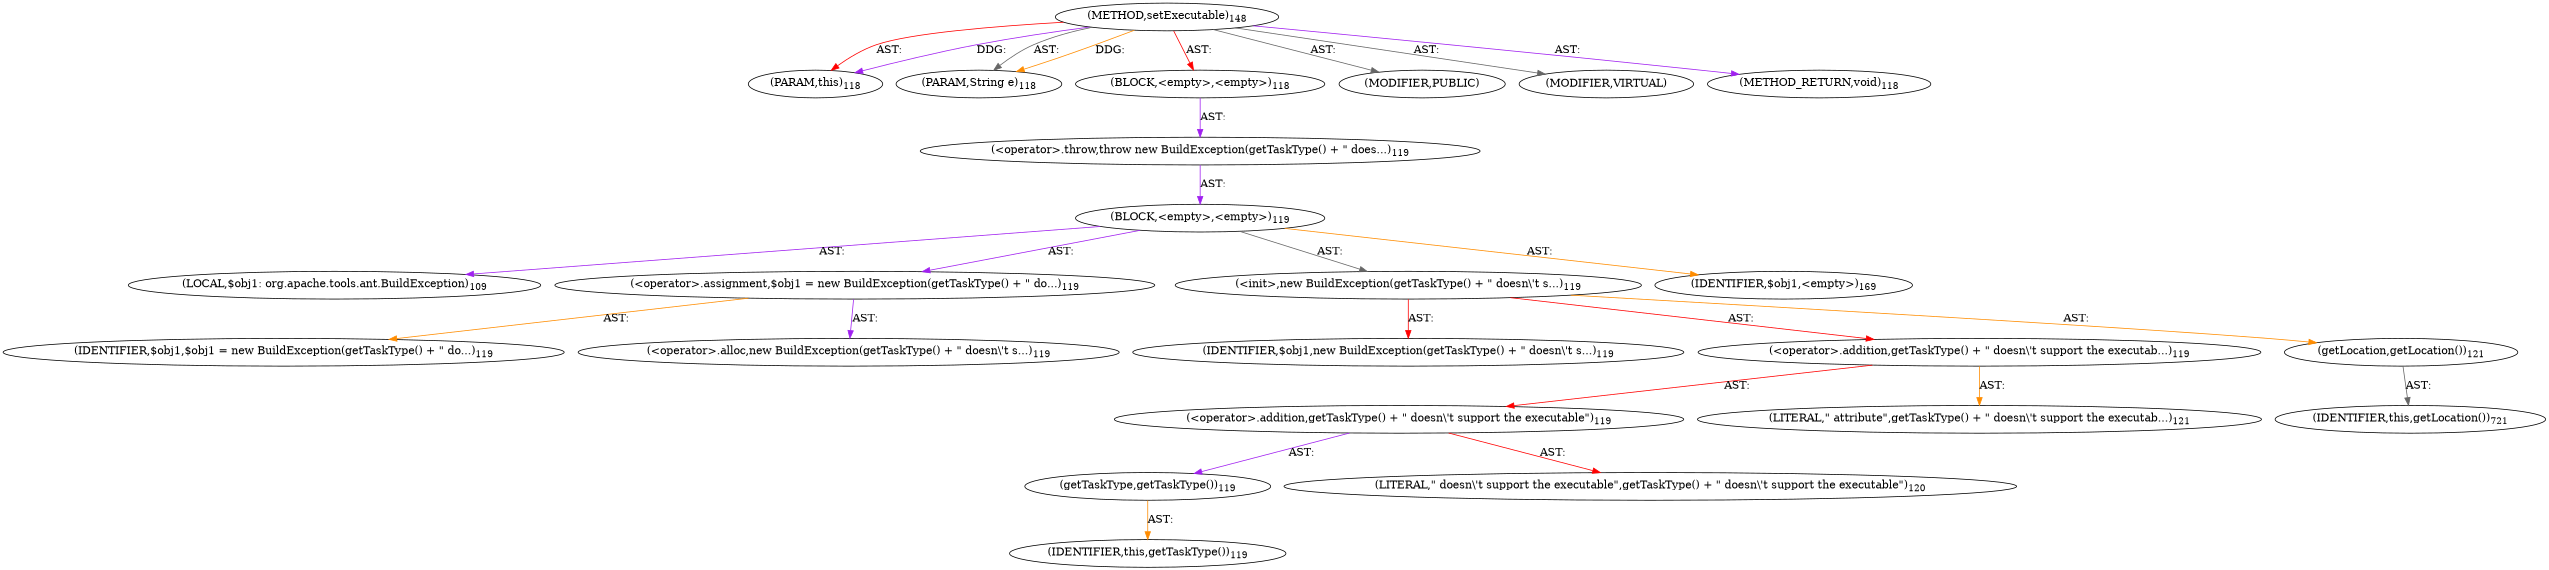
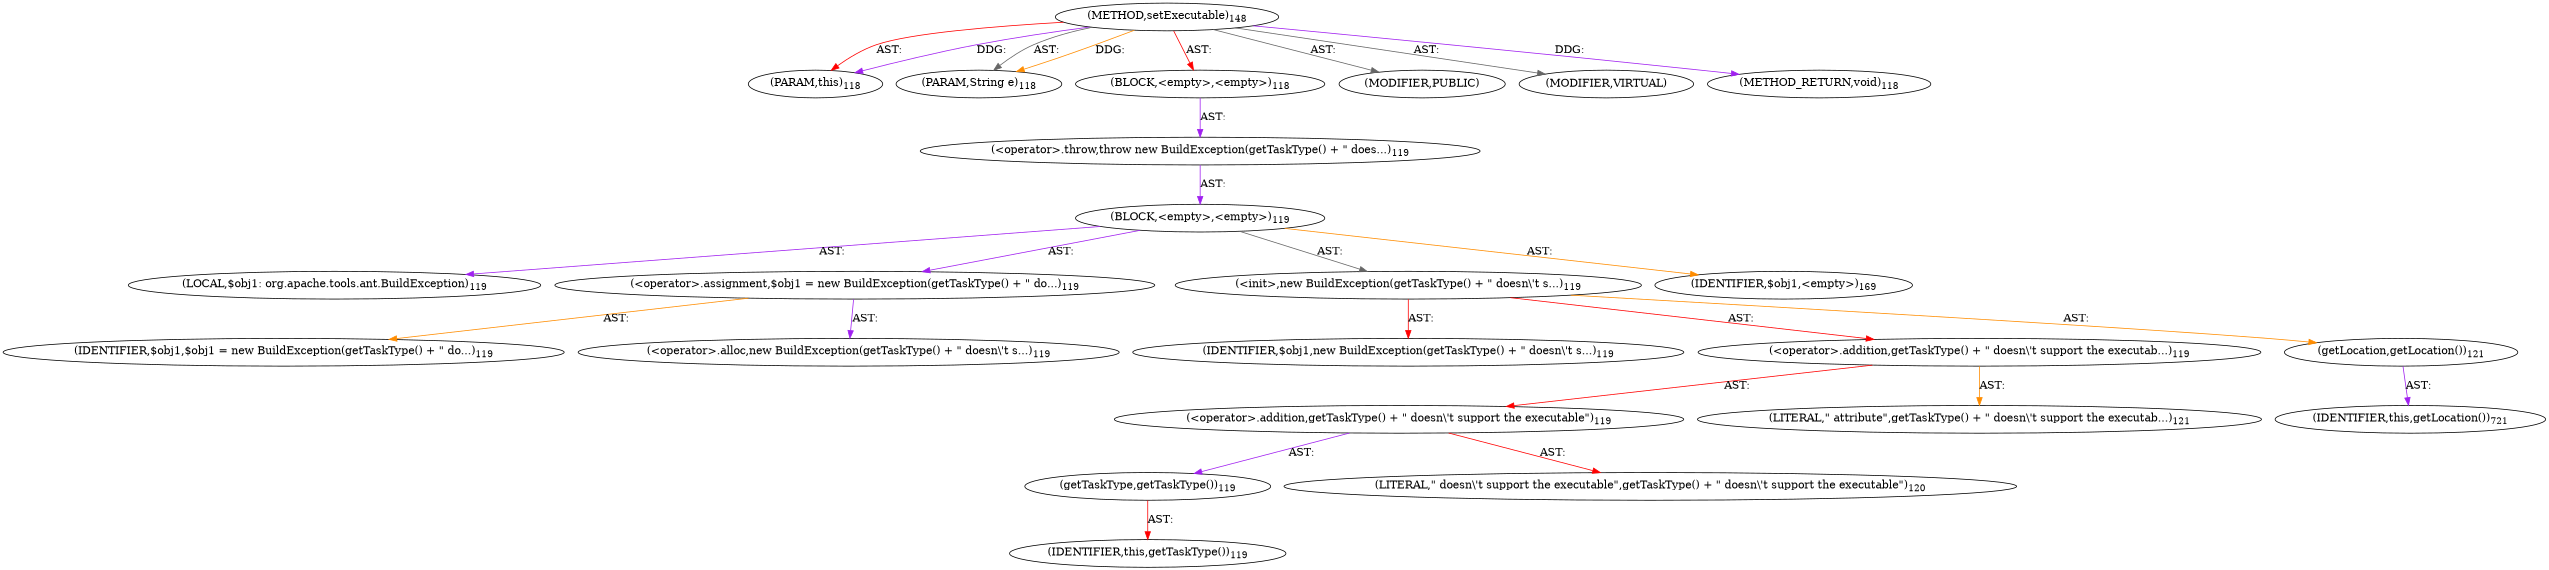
edge "(METHOD,setExecutable)" -> "(METHOD_RETURN,void)": label "AST: " -> "DDG: "
node "(LOCAL,$obj1: org.apache.tools.ant.BuildException)": text "109" -> "119"
edge "(getLocation,getLocation())" -> "(IDENTIFIER,this,getLocation())": color gray40 -> purple
edge "(getTaskType,getTaskType())" -> "(IDENTIFIER,this,getTaskType())": color darkorange -> red
